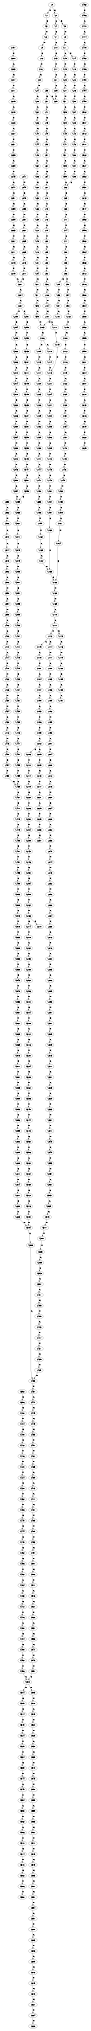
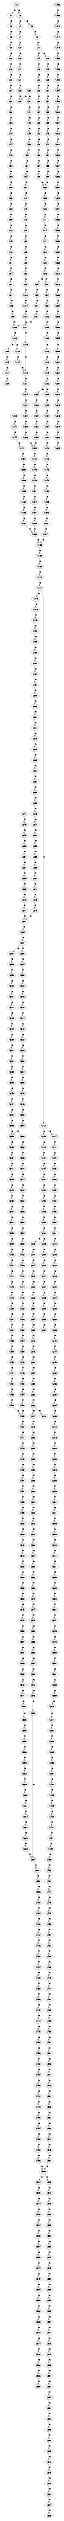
edge "S120" -> "S123": now "S122" -> "S123"
edge "S135" -> "S138": now "S135" -> "S139"
node "S194": added
edge "S388" -> "S433": now "S388" -> "S392"
